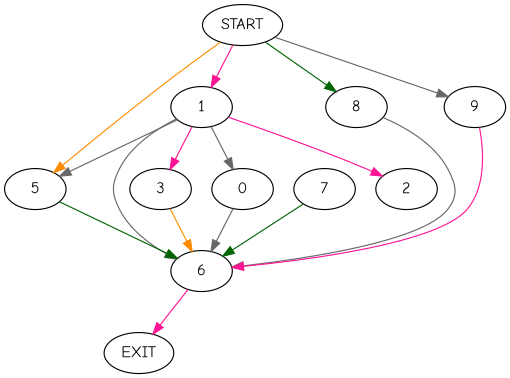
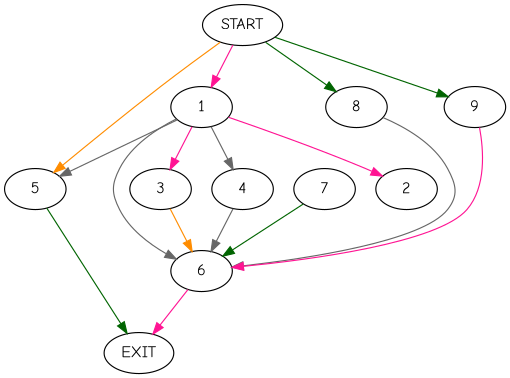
edge "START" -> "9": color gray40 -> darkgreen
node "0": label "0" -> "4"
edge "5" -> "6": now "5" -> "EXIT"
